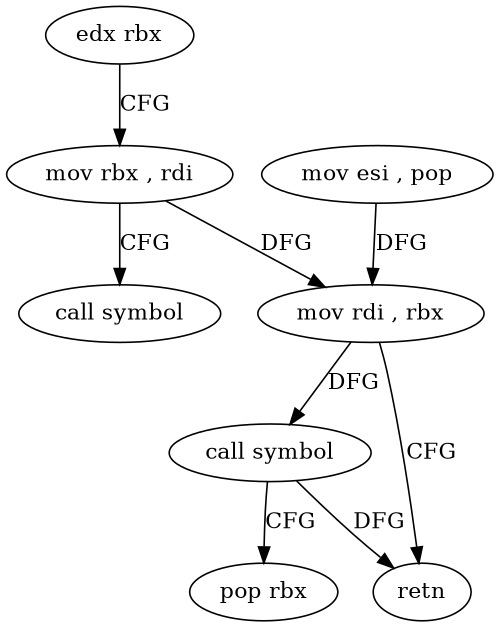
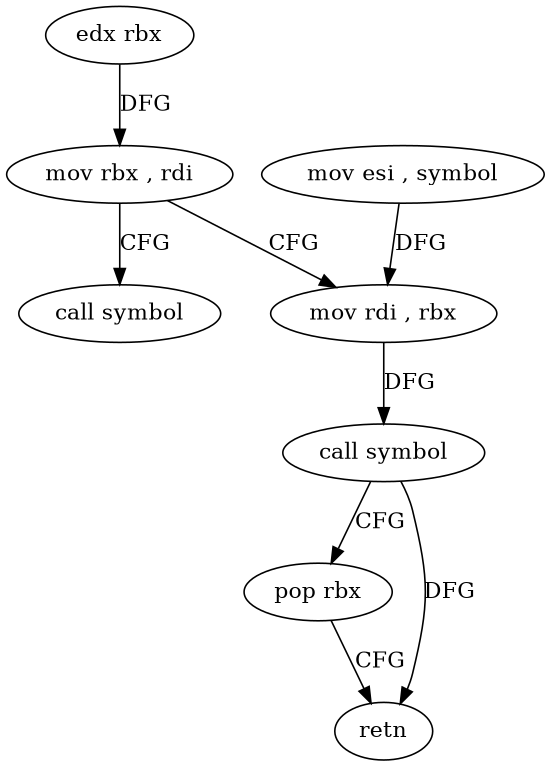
edge "edx rbx" -> "mov rbx , rdi": label "CFG" -> "DFG"
node "mov esi , pop": label "mov esi , pop" -> "mov esi , symbol"
edge "mov rbx , rdi" -> "mov rdi , rbx": label "DFG" -> "CFG"
edge "mov rdi , rbx" -> "retn": now "pop rbx" -> "retn"
